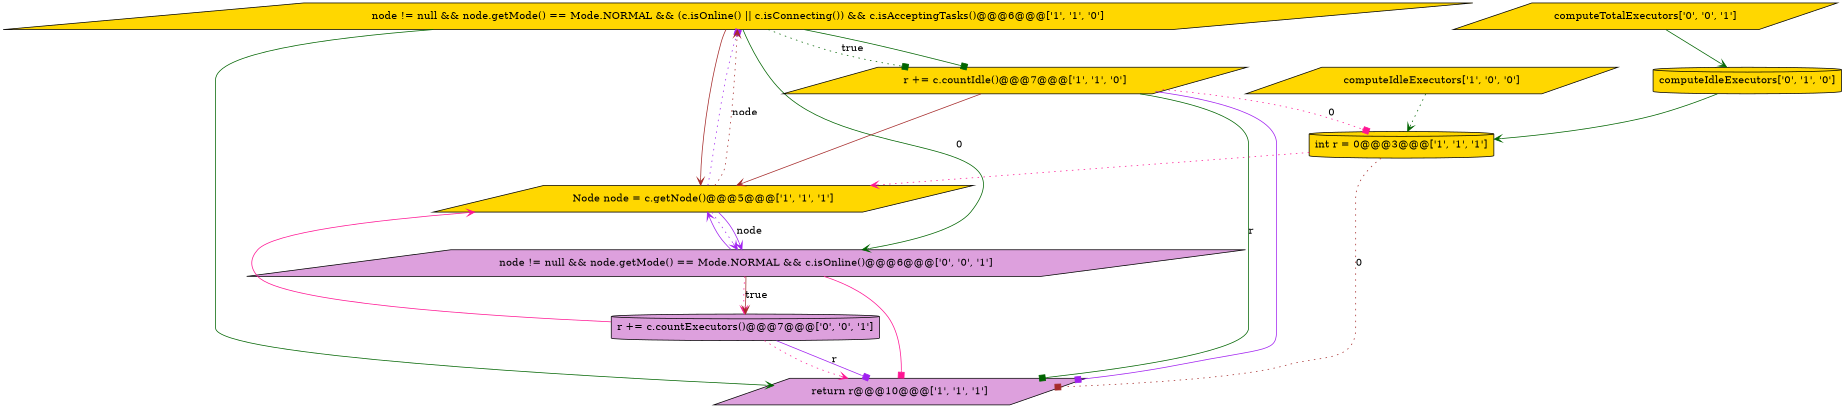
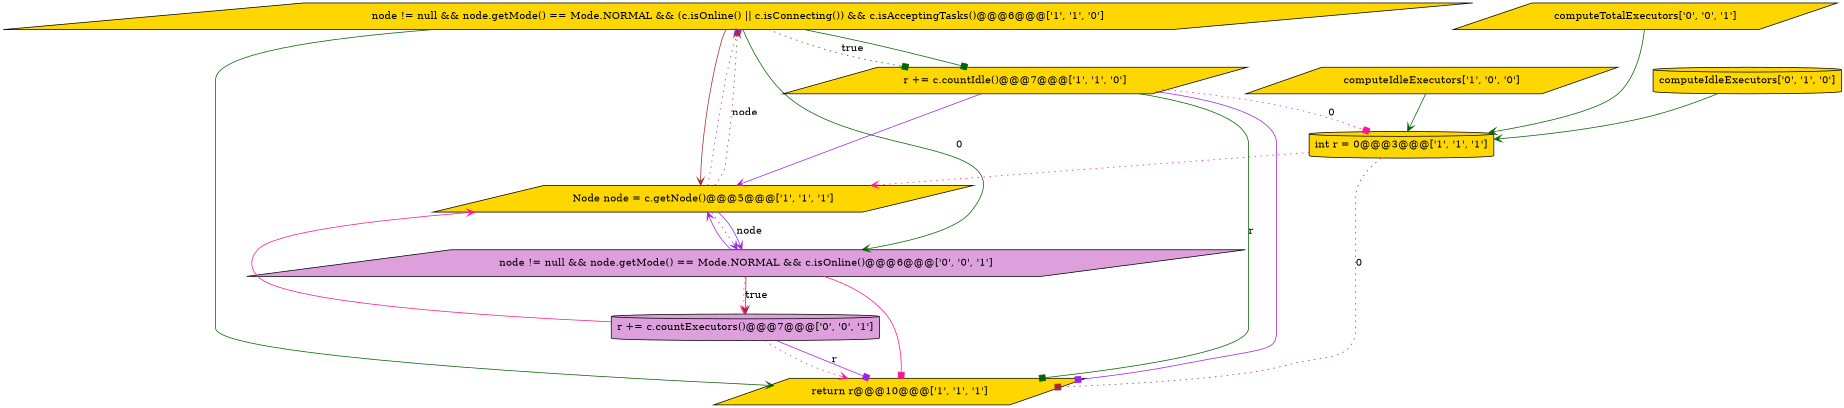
edge "computeTotalExecutors['0', '0', '1']" -> "computeIdleExecutors['0', '1', '0']": now "computeTotalExecutors['0', '0', '1']" -> "int r = 0@@@3@@@['1', '1', '1']"
edge "computeIdleExecutors['1', '0', '0']" -> "int r = 0@@@3@@@['1', '1', '1']": style dotted -> solid
edge "r += c.countIdle()@@@7@@@['1', '1', '0']" -> "Node node = c.getNode()@@@5@@@['1', '1', '1']": color brown -> purple
node "return r@@@10@@@['1', '1', '1']": fillcolor plum -> gold
